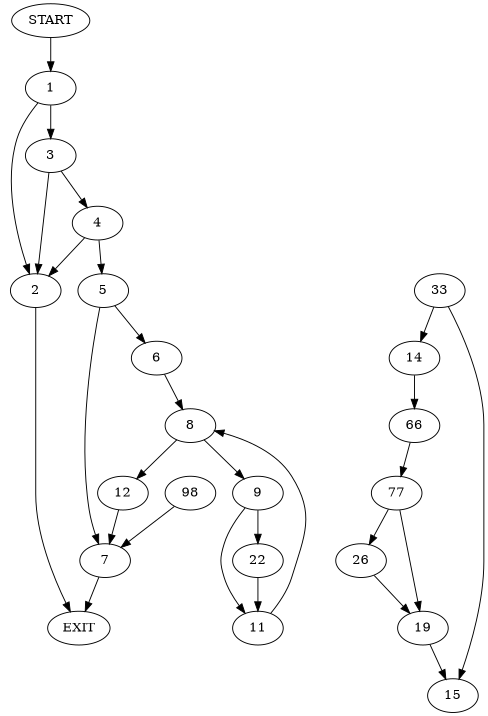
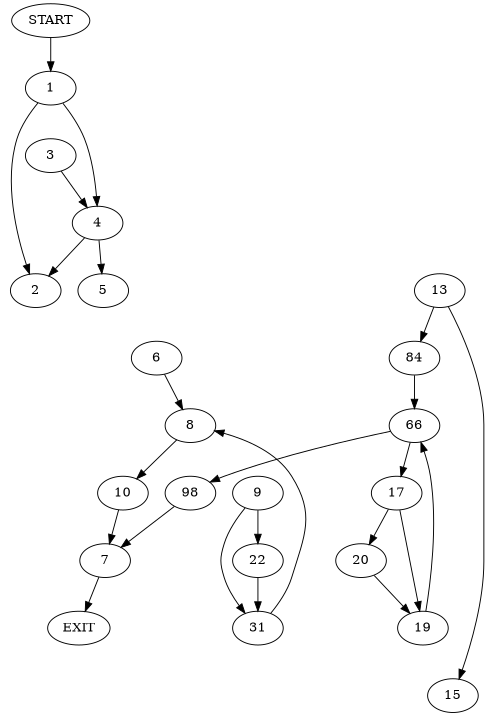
edge "1" -> "3": now "1" -> "4"
edge "3" -> "2": removed
node "33": label "33" -> "13"
edge "5" -> "6": removed
node "14": label "14" -> "84"
edge "5" -> "7": removed
edge "66" -> "98": added
edge "8" -> "9": removed
edge "2" -> "EXIT": removed
node "12": label "12" -> "10"
node "77": label "77" -> "17"
node "26": label "26" -> "20"
node "11": label "11" -> "31"
edge "19" -> "15": now "19" -> "66"
